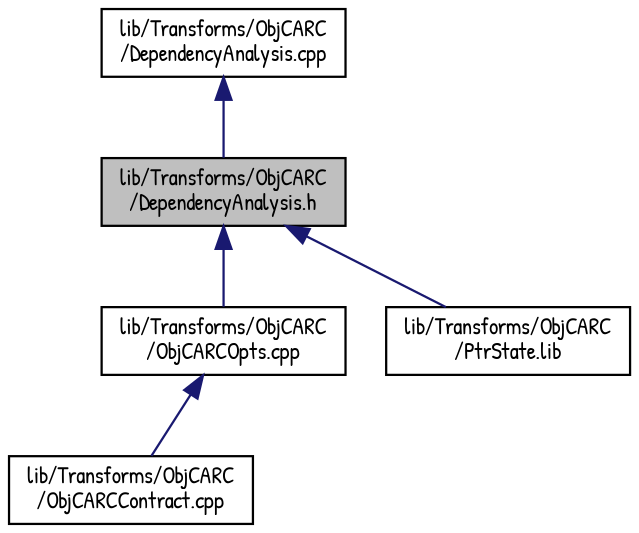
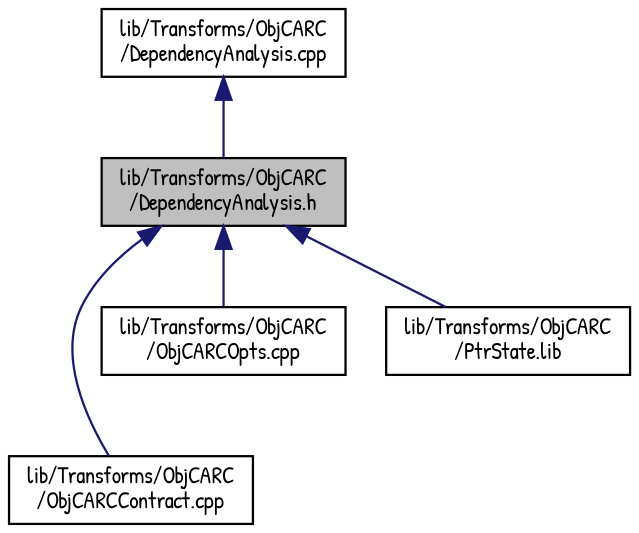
edge "lib/Transforms/ObjCARC /ObjCARCContract.cpp" -> "lib/Transforms/ObjCARC /ObjCARCOpts.cpp": now "lib/Transforms/ObjCARC /ObjCARCContract.cpp" -> "lib/Transforms/ObjCARC /DependencyAnalysis.h"
